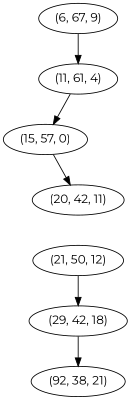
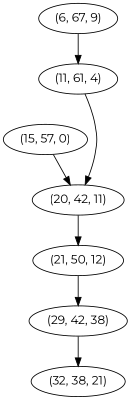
edge "(11, 61, 4)" -> "(15, 57, 0)": now "(11, 61, 4)" -> "(20, 42, 11)"
edge "(20, 42, 11)" -> "(21, 50, 12)": added
node "(29, 42, 18)": label "(29, 42, 18)" -> "(29, 42, 38)"
node "(92, 38, 21)": label "(92, 38, 21)" -> "(32, 38, 21)"
